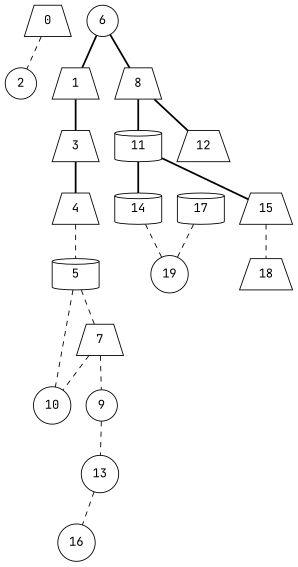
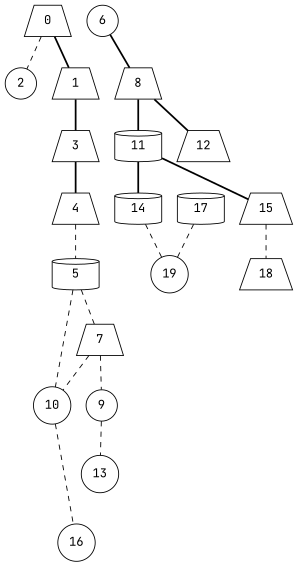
edge "6" -- "1": now "0" -- "1"
edge "13" -- "16": now "10" -- "16"
